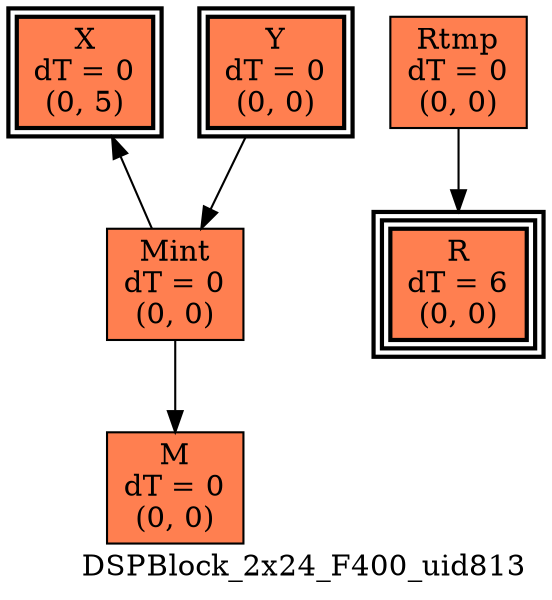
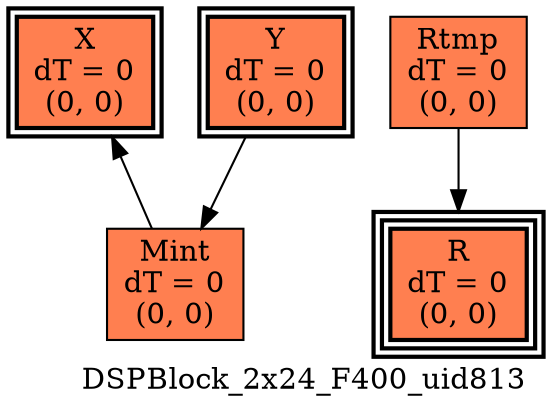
node "X dT = 0 (0, 5)": label "X dT = 0 (0, 5)" -> "X dT = 0 (0, 0)"
node "R dT = 6 (0, 0)": label "R dT = 6 (0, 0)" -> "R dT = 0 (0, 0)"
node "M dT = 0 (0, 0)": removed
